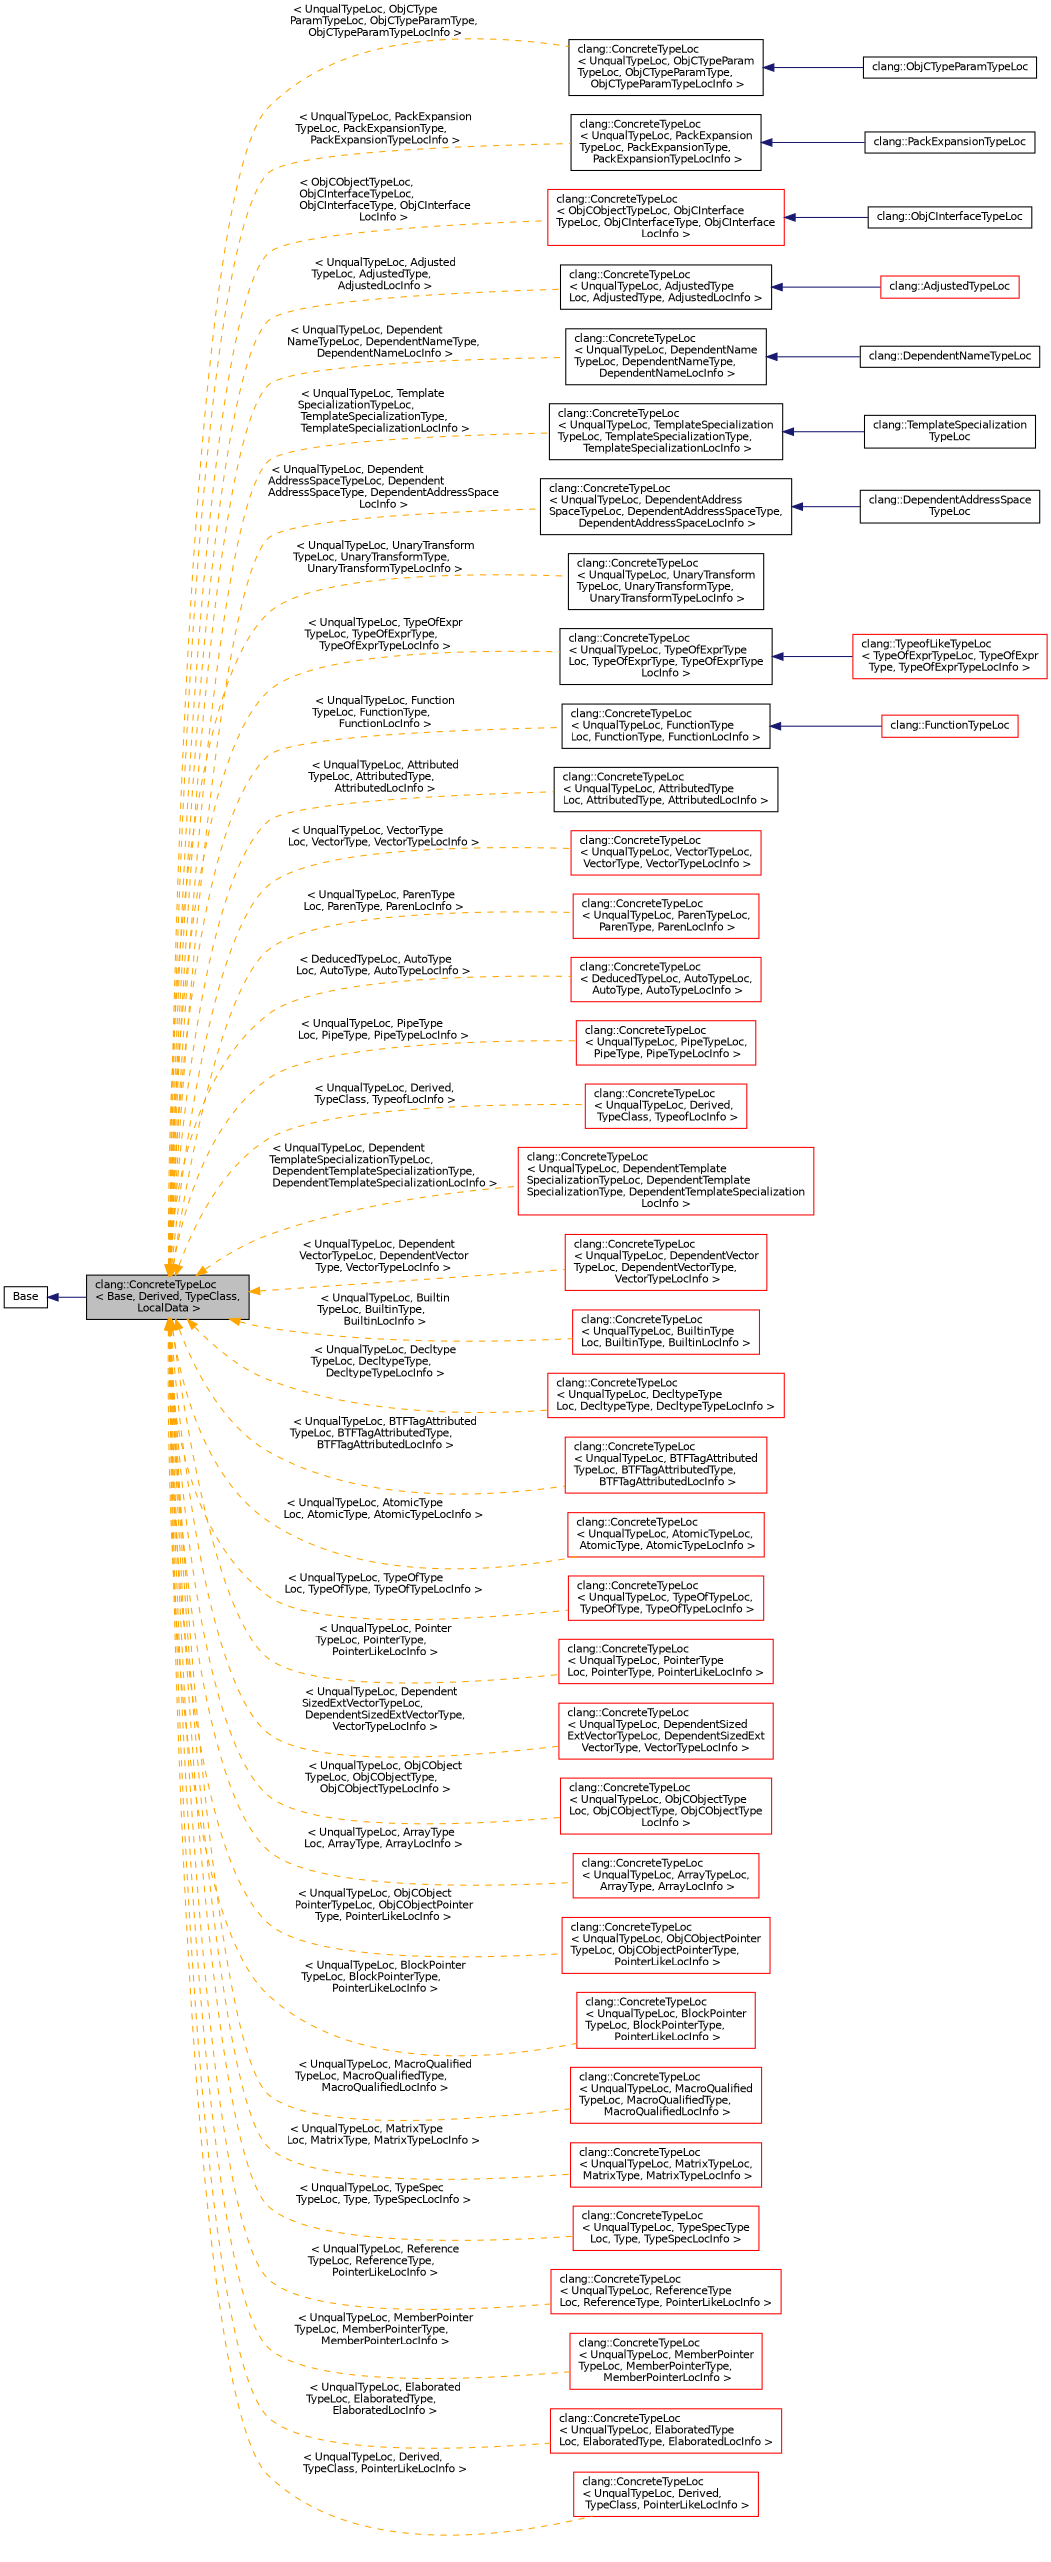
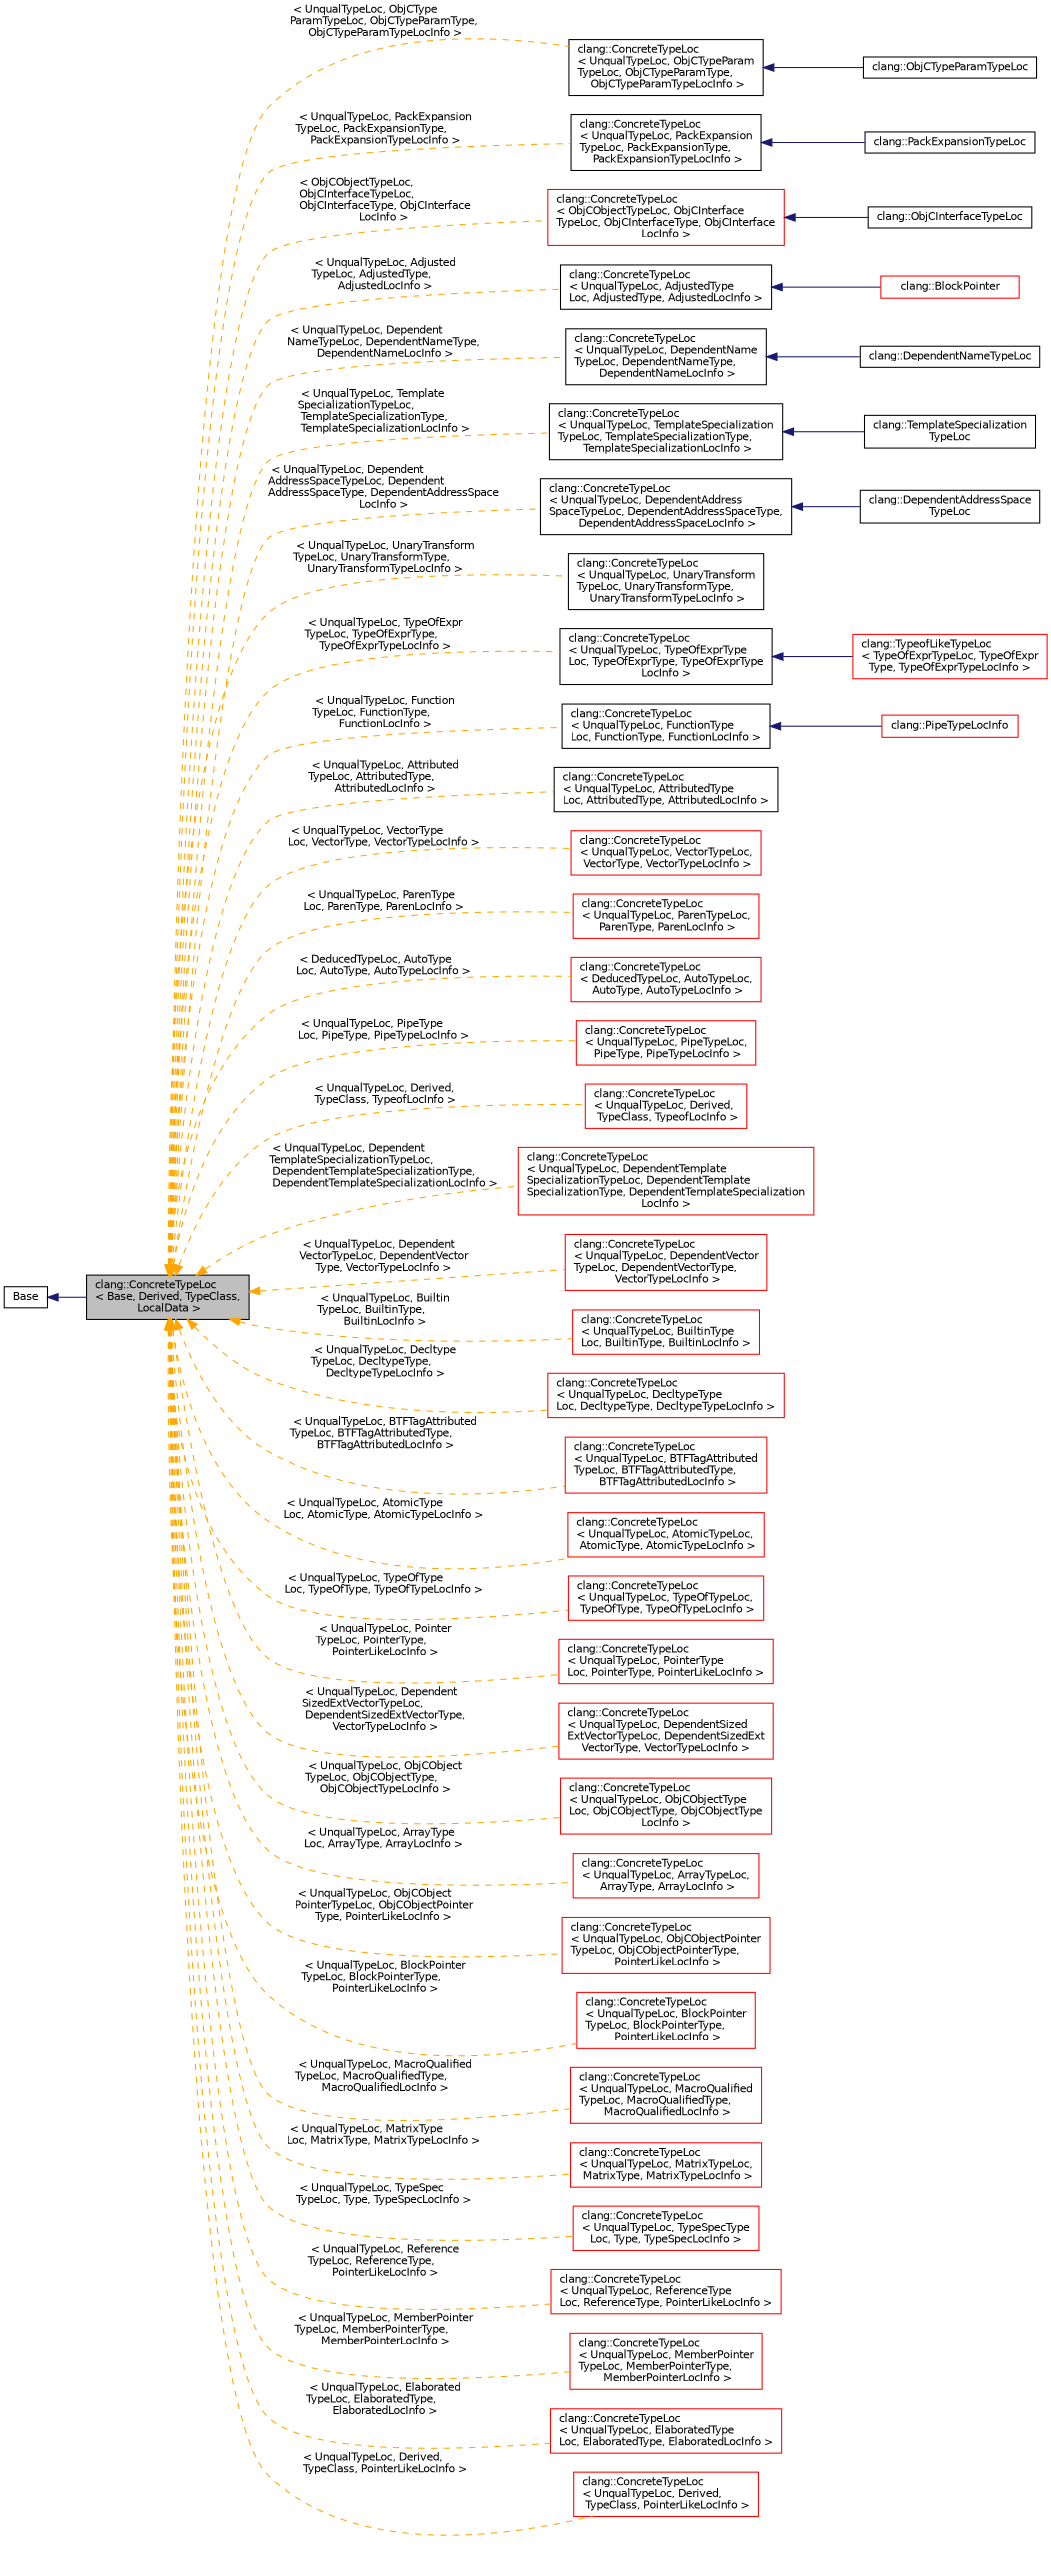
node "clang::AdjustedTypeLoc": label "clang::AdjustedTypeLoc" -> "clang::BlockPointer"
node "clang::FunctionTypeLoc": label "clang::FunctionTypeLoc" -> "clang::PipeTypeLocInfo"
